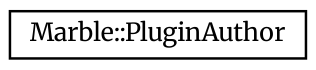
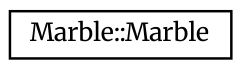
node "Marble::PluginAuthor": label "Marble::PluginAuthor" -> "Marble::Marble"
